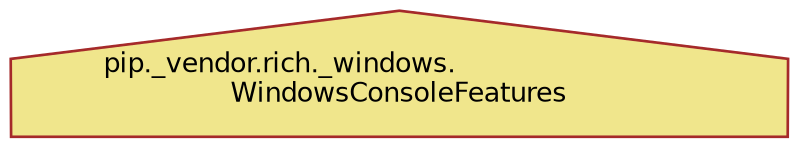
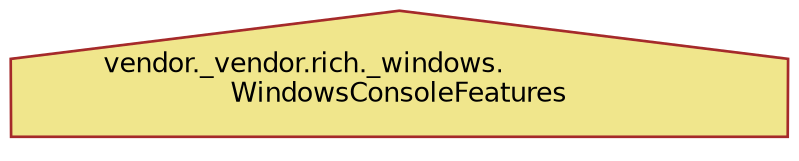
node "pip._vendor.rich._windows. WindowsConsoleFeatures": label "pip._vendor.rich._windows. WindowsConsoleFeatures" -> "vendor._vendor.rich._windows. WindowsConsoleFeatures"
